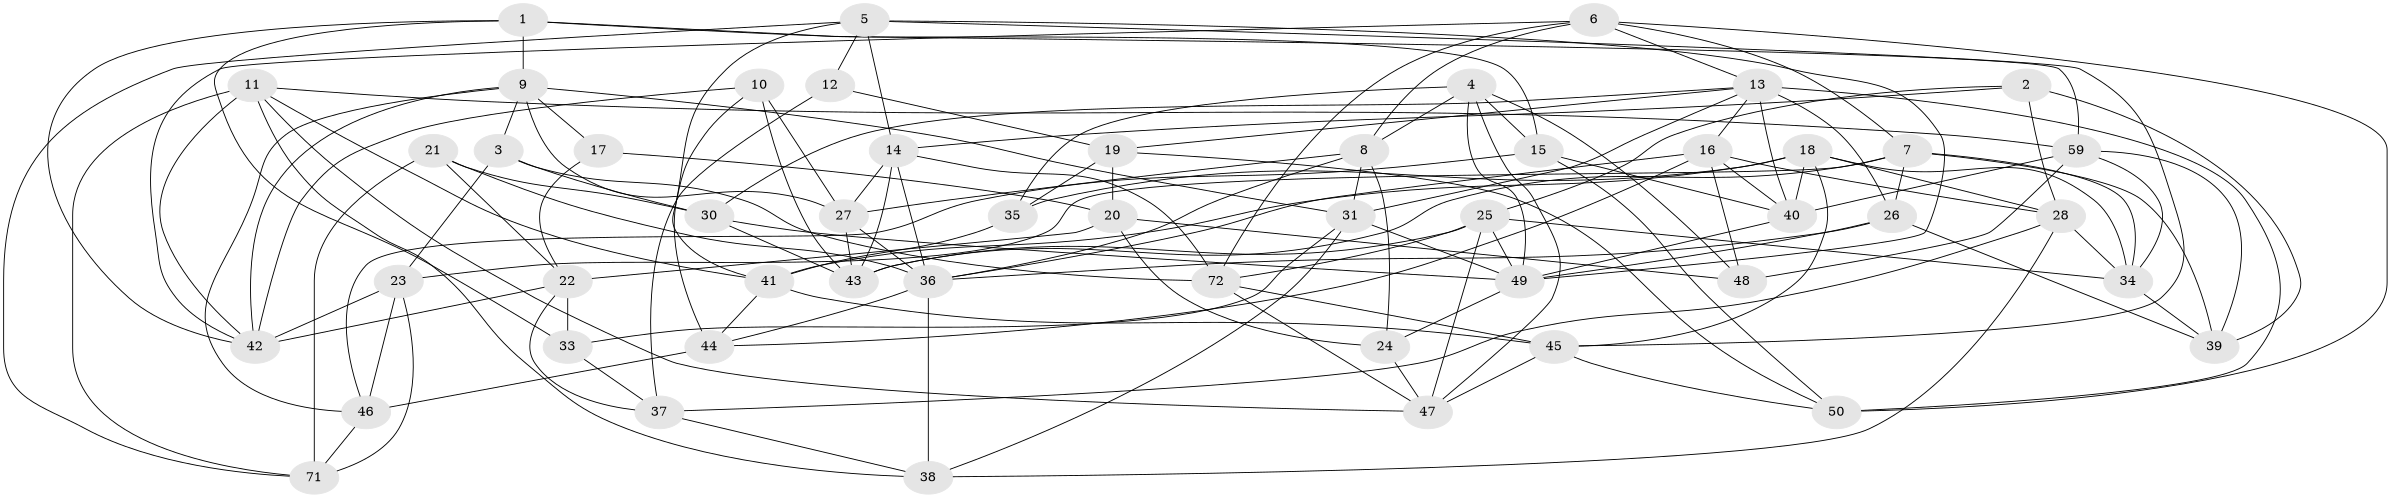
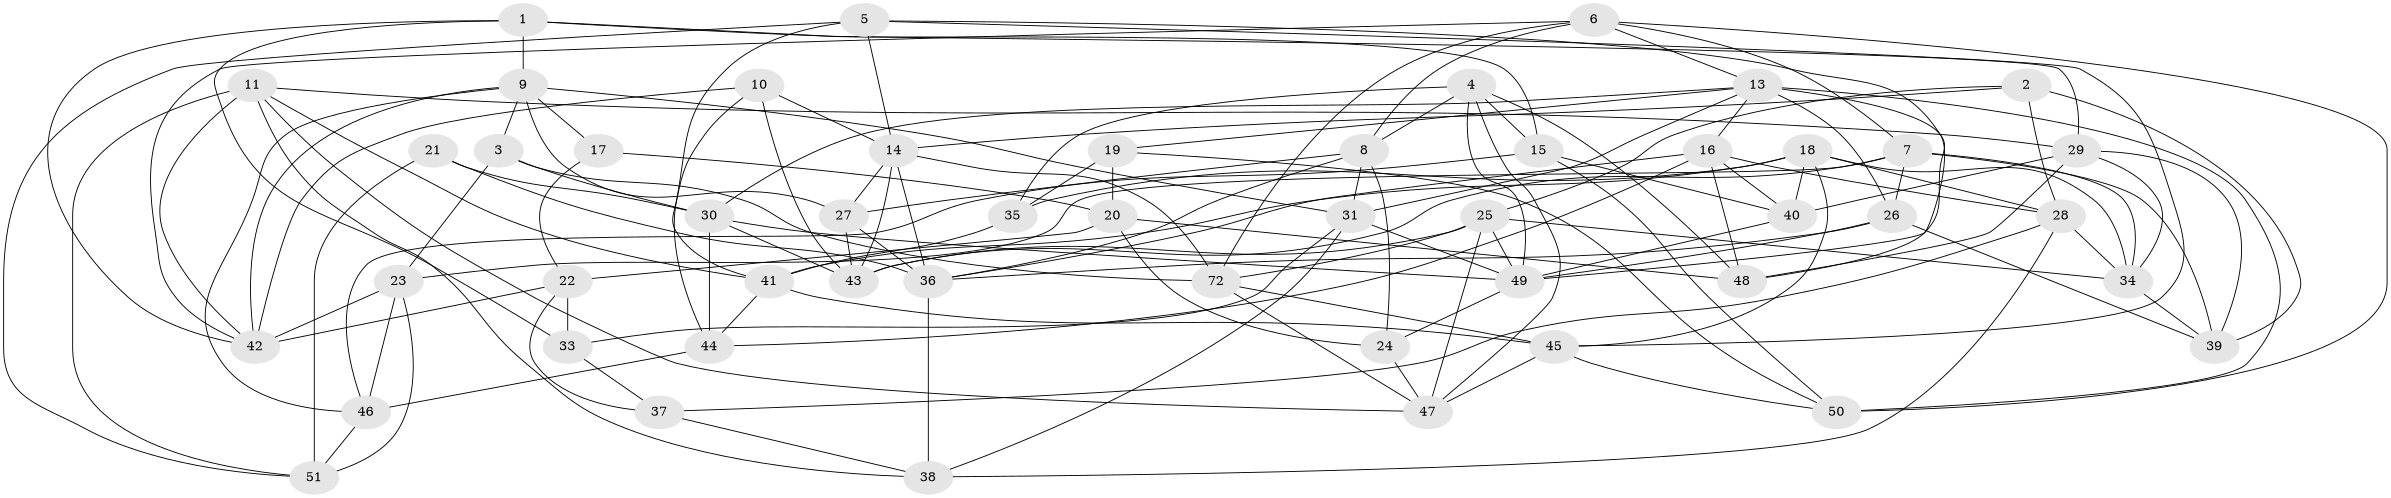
node "12": removed
edge "10" -- "27": now "10" -- "14"
node "59": label "59" -> "29"
edge "13" -- "40": now "13" -- "48"
edge "21" -- "22": removed
edge "36" -- "44": now "30" -- "44"
node "71": label "71" -> "51"
